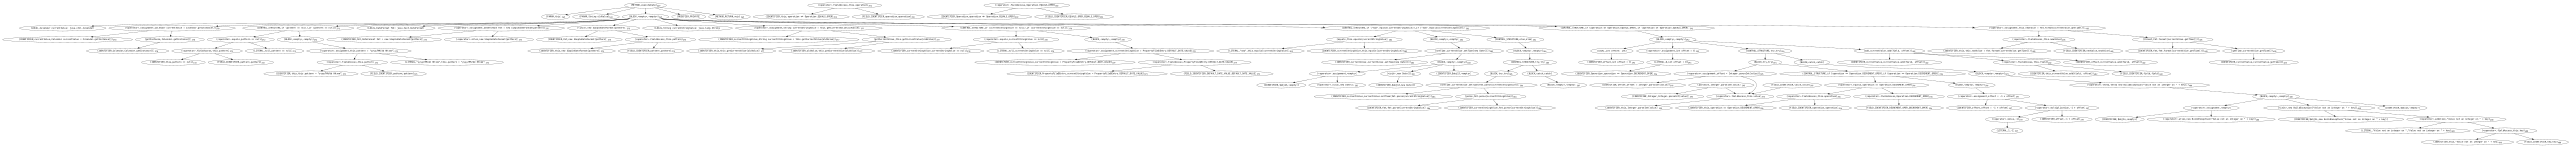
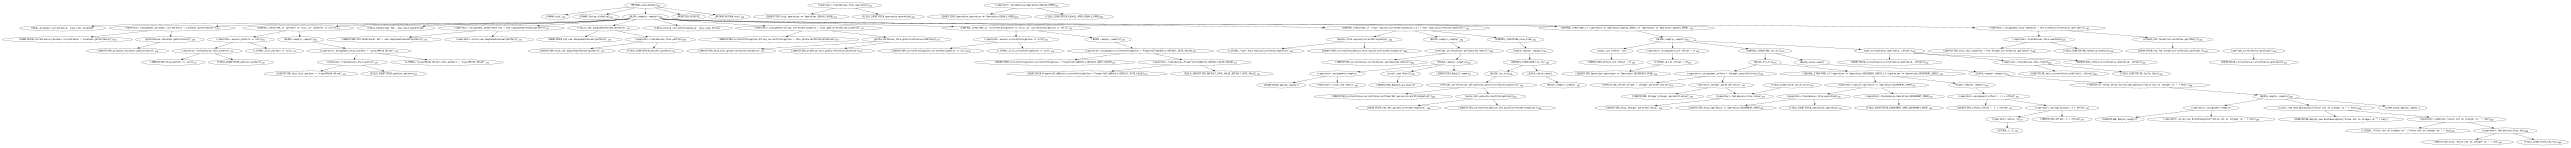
edge "(format,fmt.format(currentValue.getTime()))" -> "(getTime,currentValue.getTime())": removed
edge "(<operator>.assignment,offset = Integer.parseInt(value))" -> "(<operator>.fieldAccess,this.value)": now "(<operator>.assignment,offset = Integer.parseInt(value))" -> "(parseInt,Integer.parseInt(value))"
